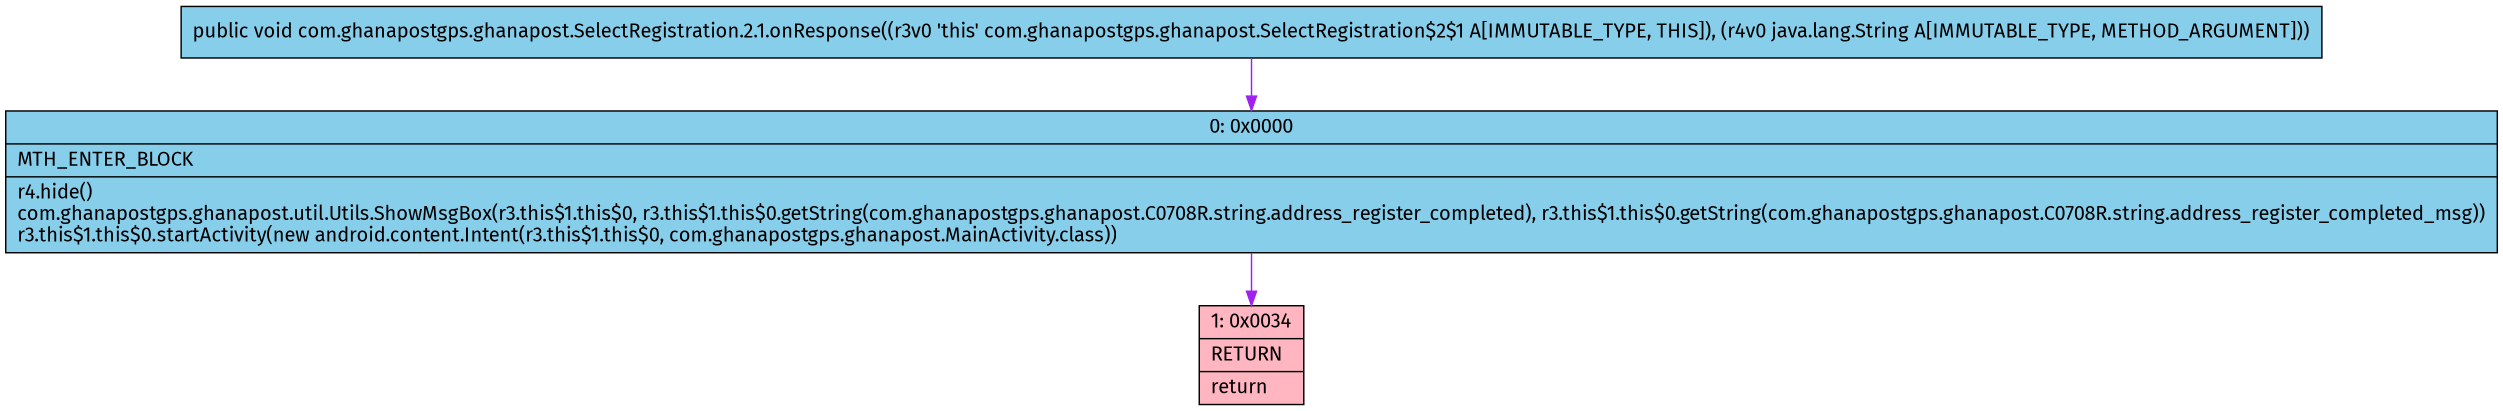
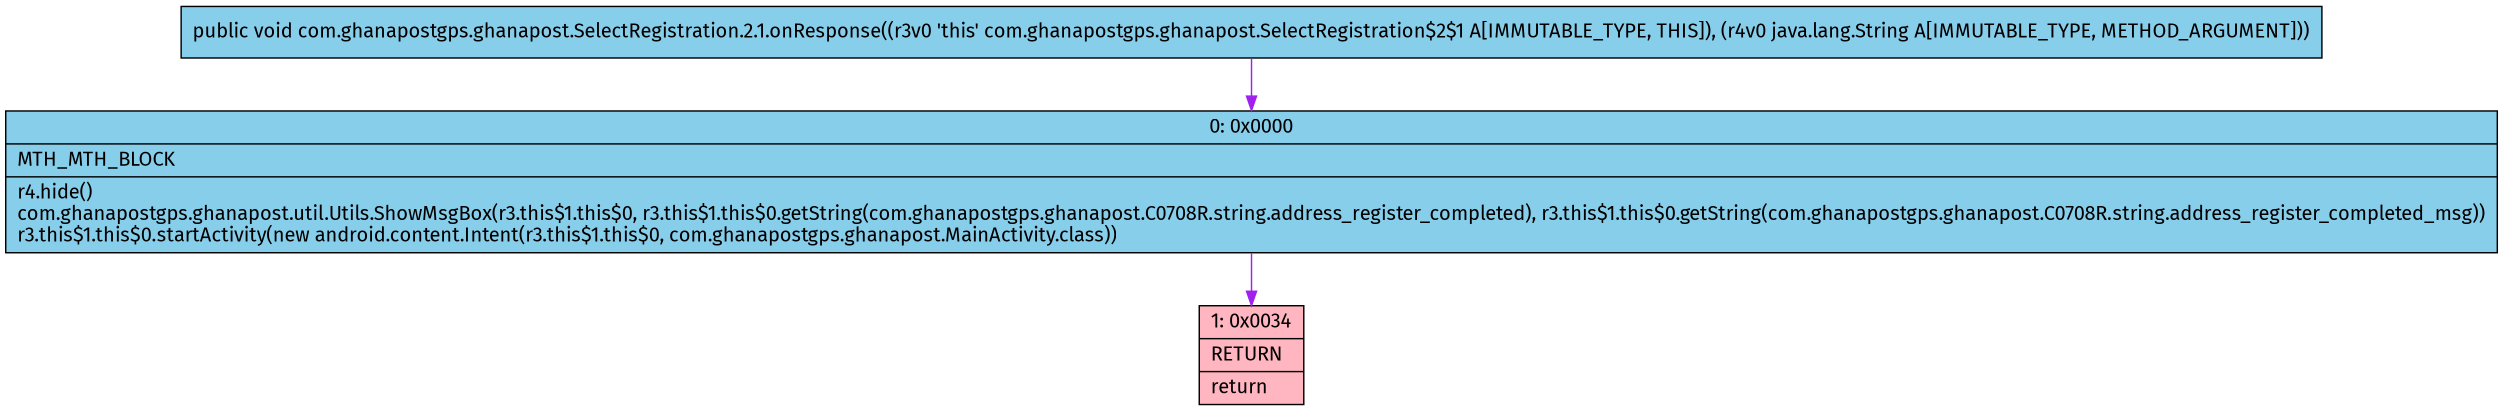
node "0: 0x0000": text "MTH_ENTER_BLOCK" -> "MTH_MTH_BLOCK"
